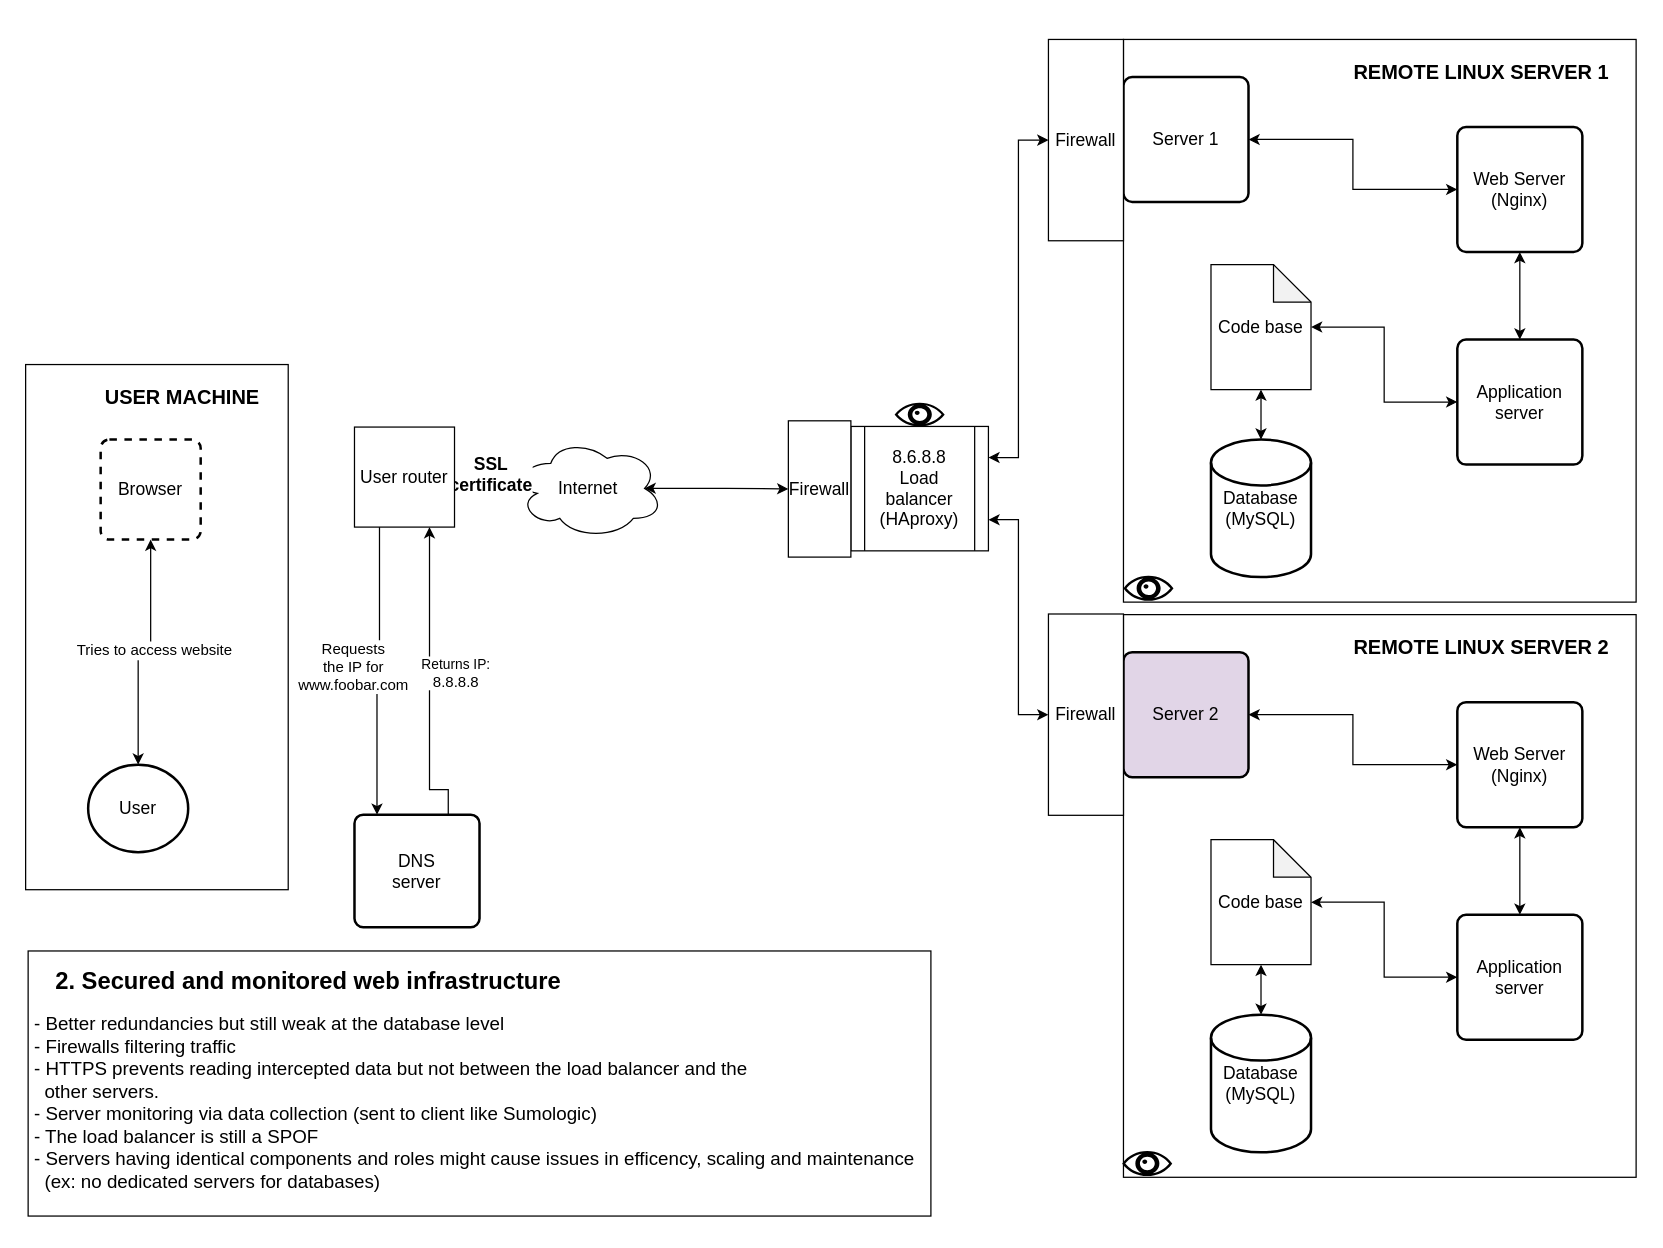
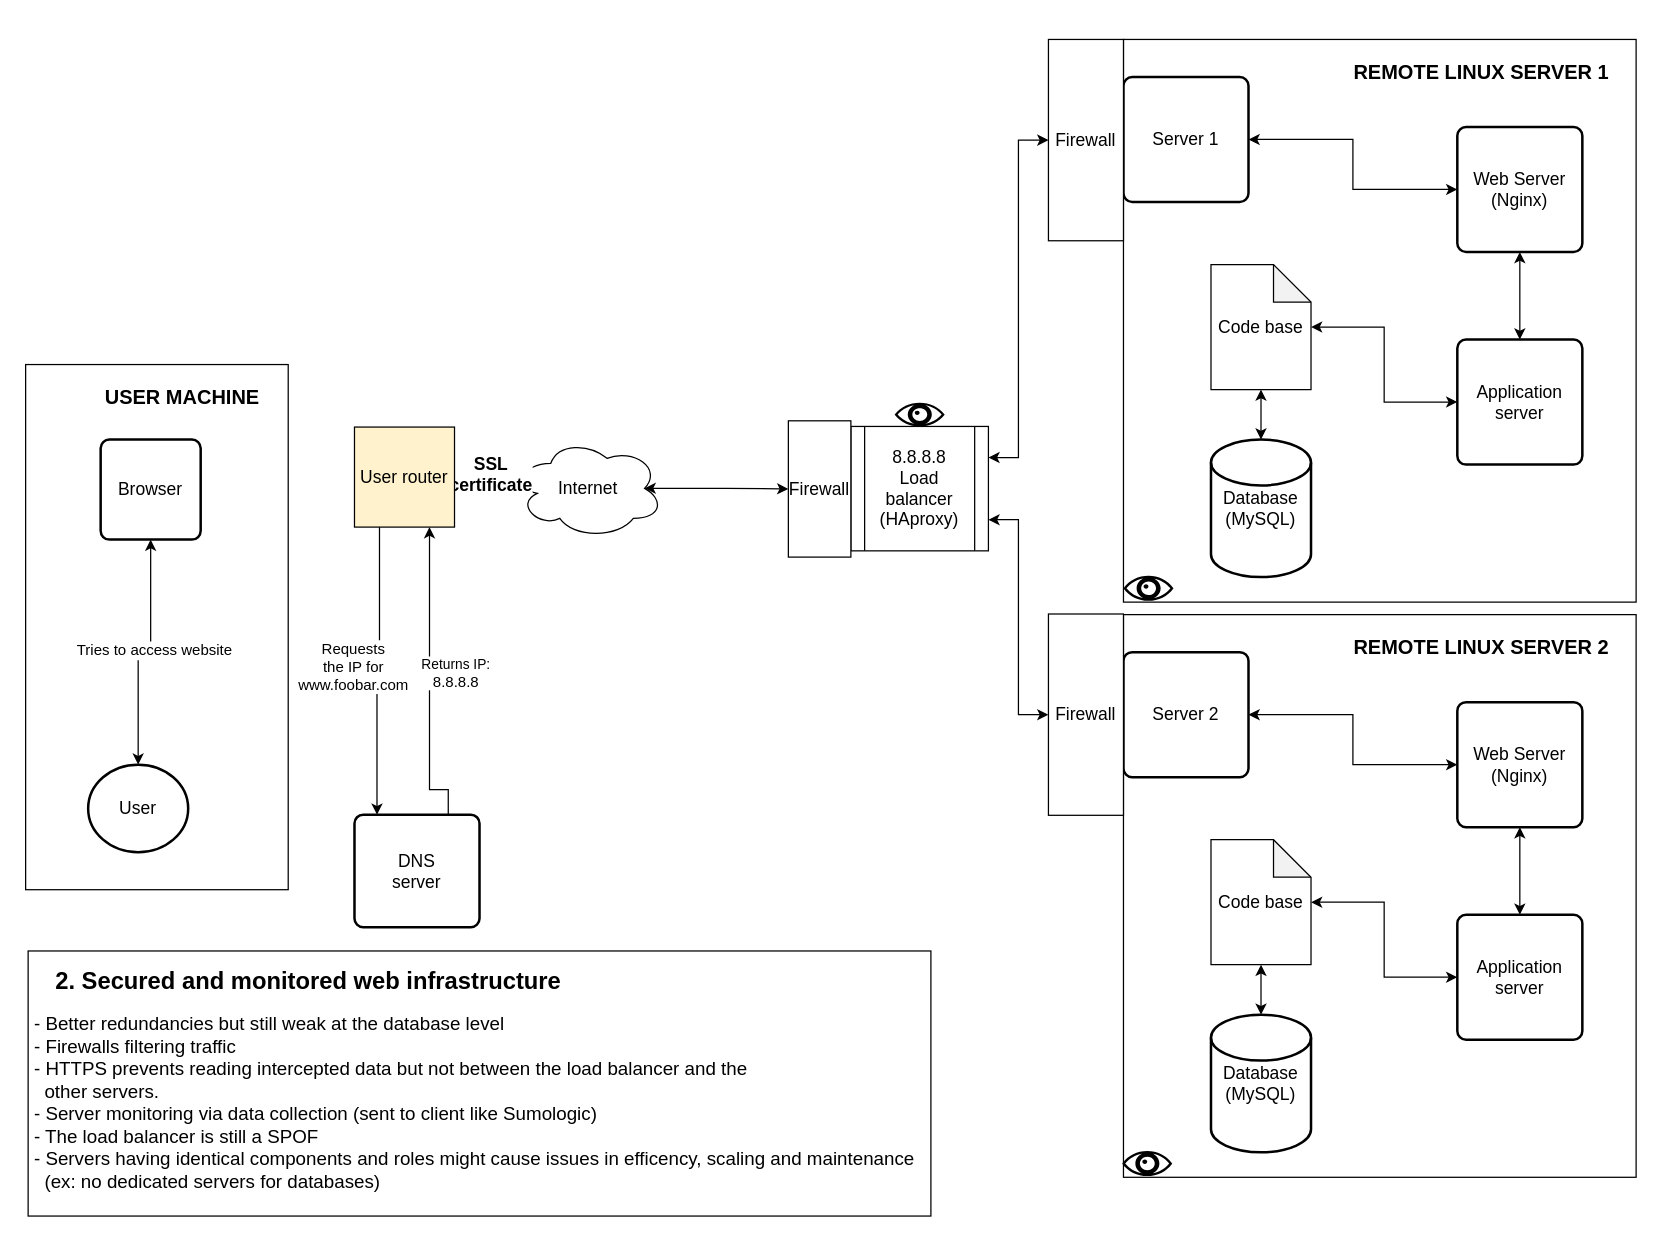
node "User router": fillcolor #ffffff -> #fff2cc
node "8.6.8.8 Load balancer (HAproxy)": label "8.6.8.8 Load balancer (HAproxy)" -> "8.8.8.8 Load balancer (HAproxy)"
node "Browser": style dashed -> solid
node "Server 2": fillcolor #e1d5e7 -> #ffffff
